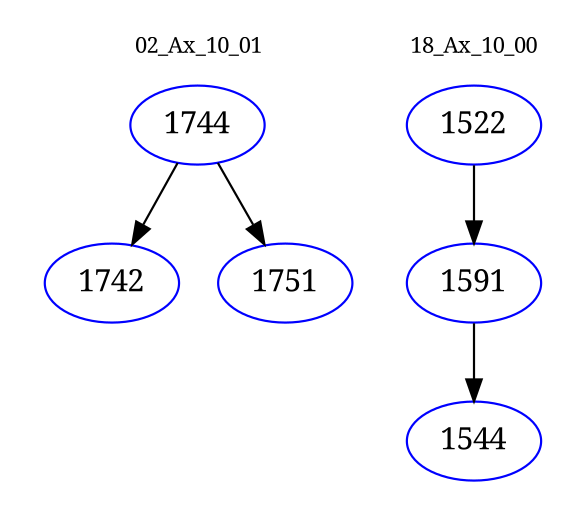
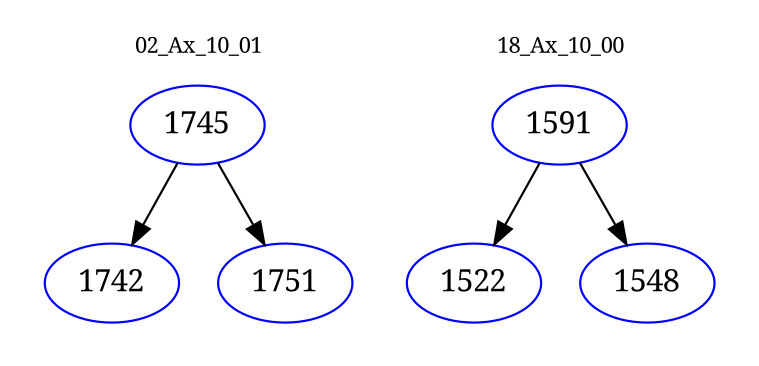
node "1744": label "1744" -> "1745"
edge "1522" -> "1591": reversed
node "1544": label "1544" -> "1548"
